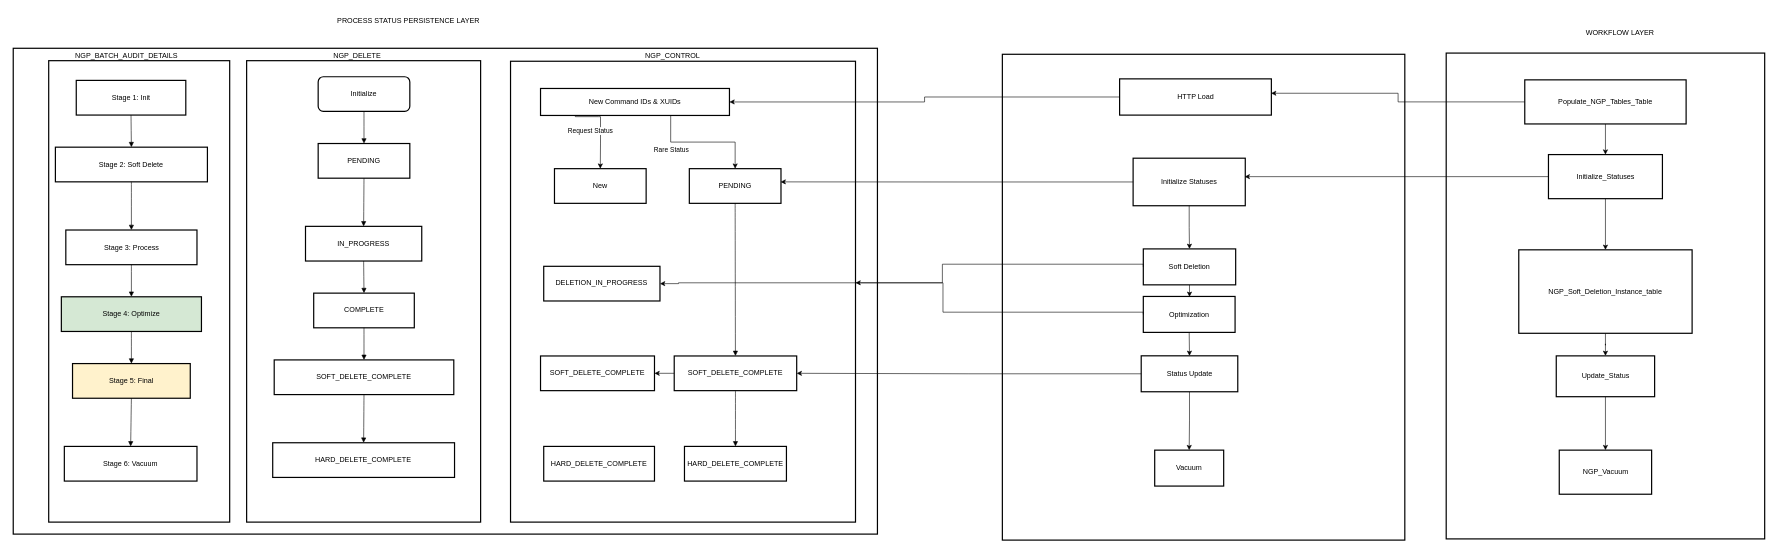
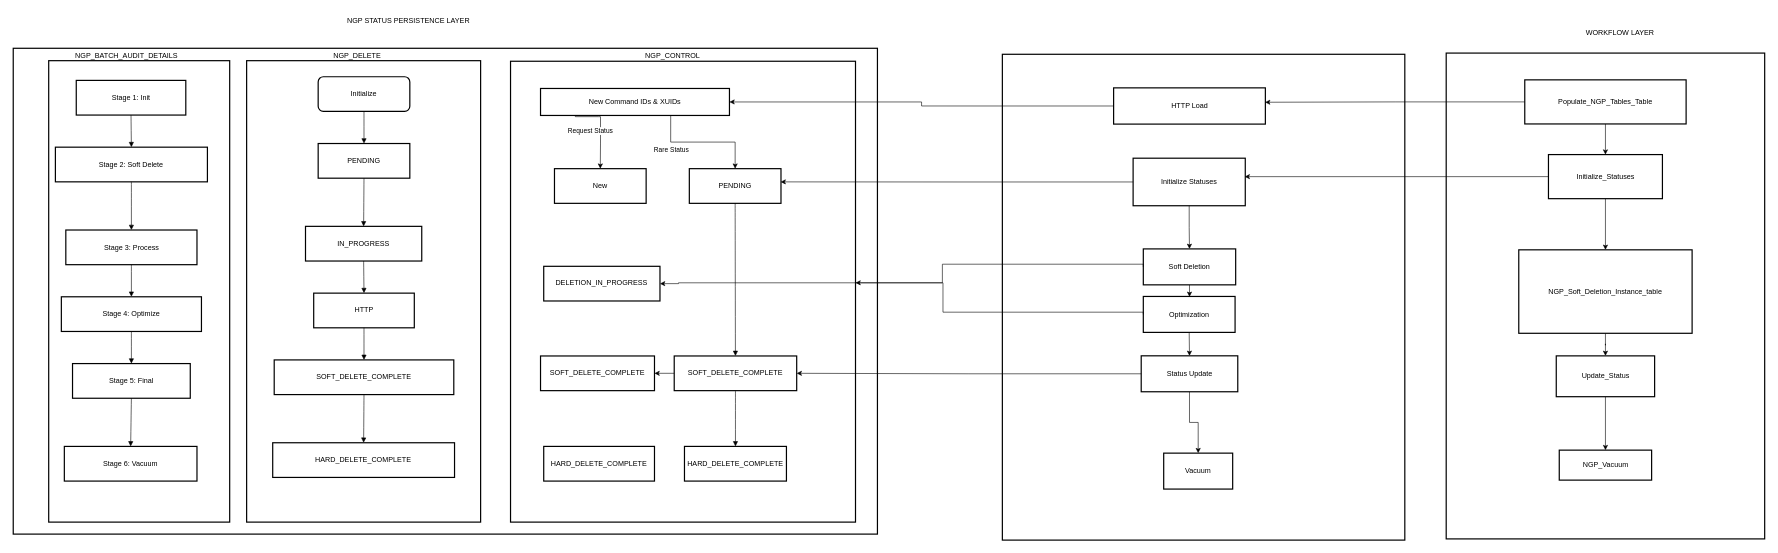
node "PROCESS STATUS PERSISTENCE LAYER": label "PROCESS STATUS PERSISTENCE LAYER" -> "NGP STATUS PERSISTENCE LAYER"
node "HTTP Load": moved (1196, 97) -> (1190, 106)
node "COMPLETE": label "COMPLETE" -> "HTTP"
node "Stage 4: Optimize": fillcolor #d5e8d4 -> #ffffff
node "Stage 5: Final": fillcolor #fff2cc -> #ffffff
node "Vacuum": moved (1189, 468) -> (1198, 471)
node "NGP_Vacuum": size 92x44 -> 92x30
